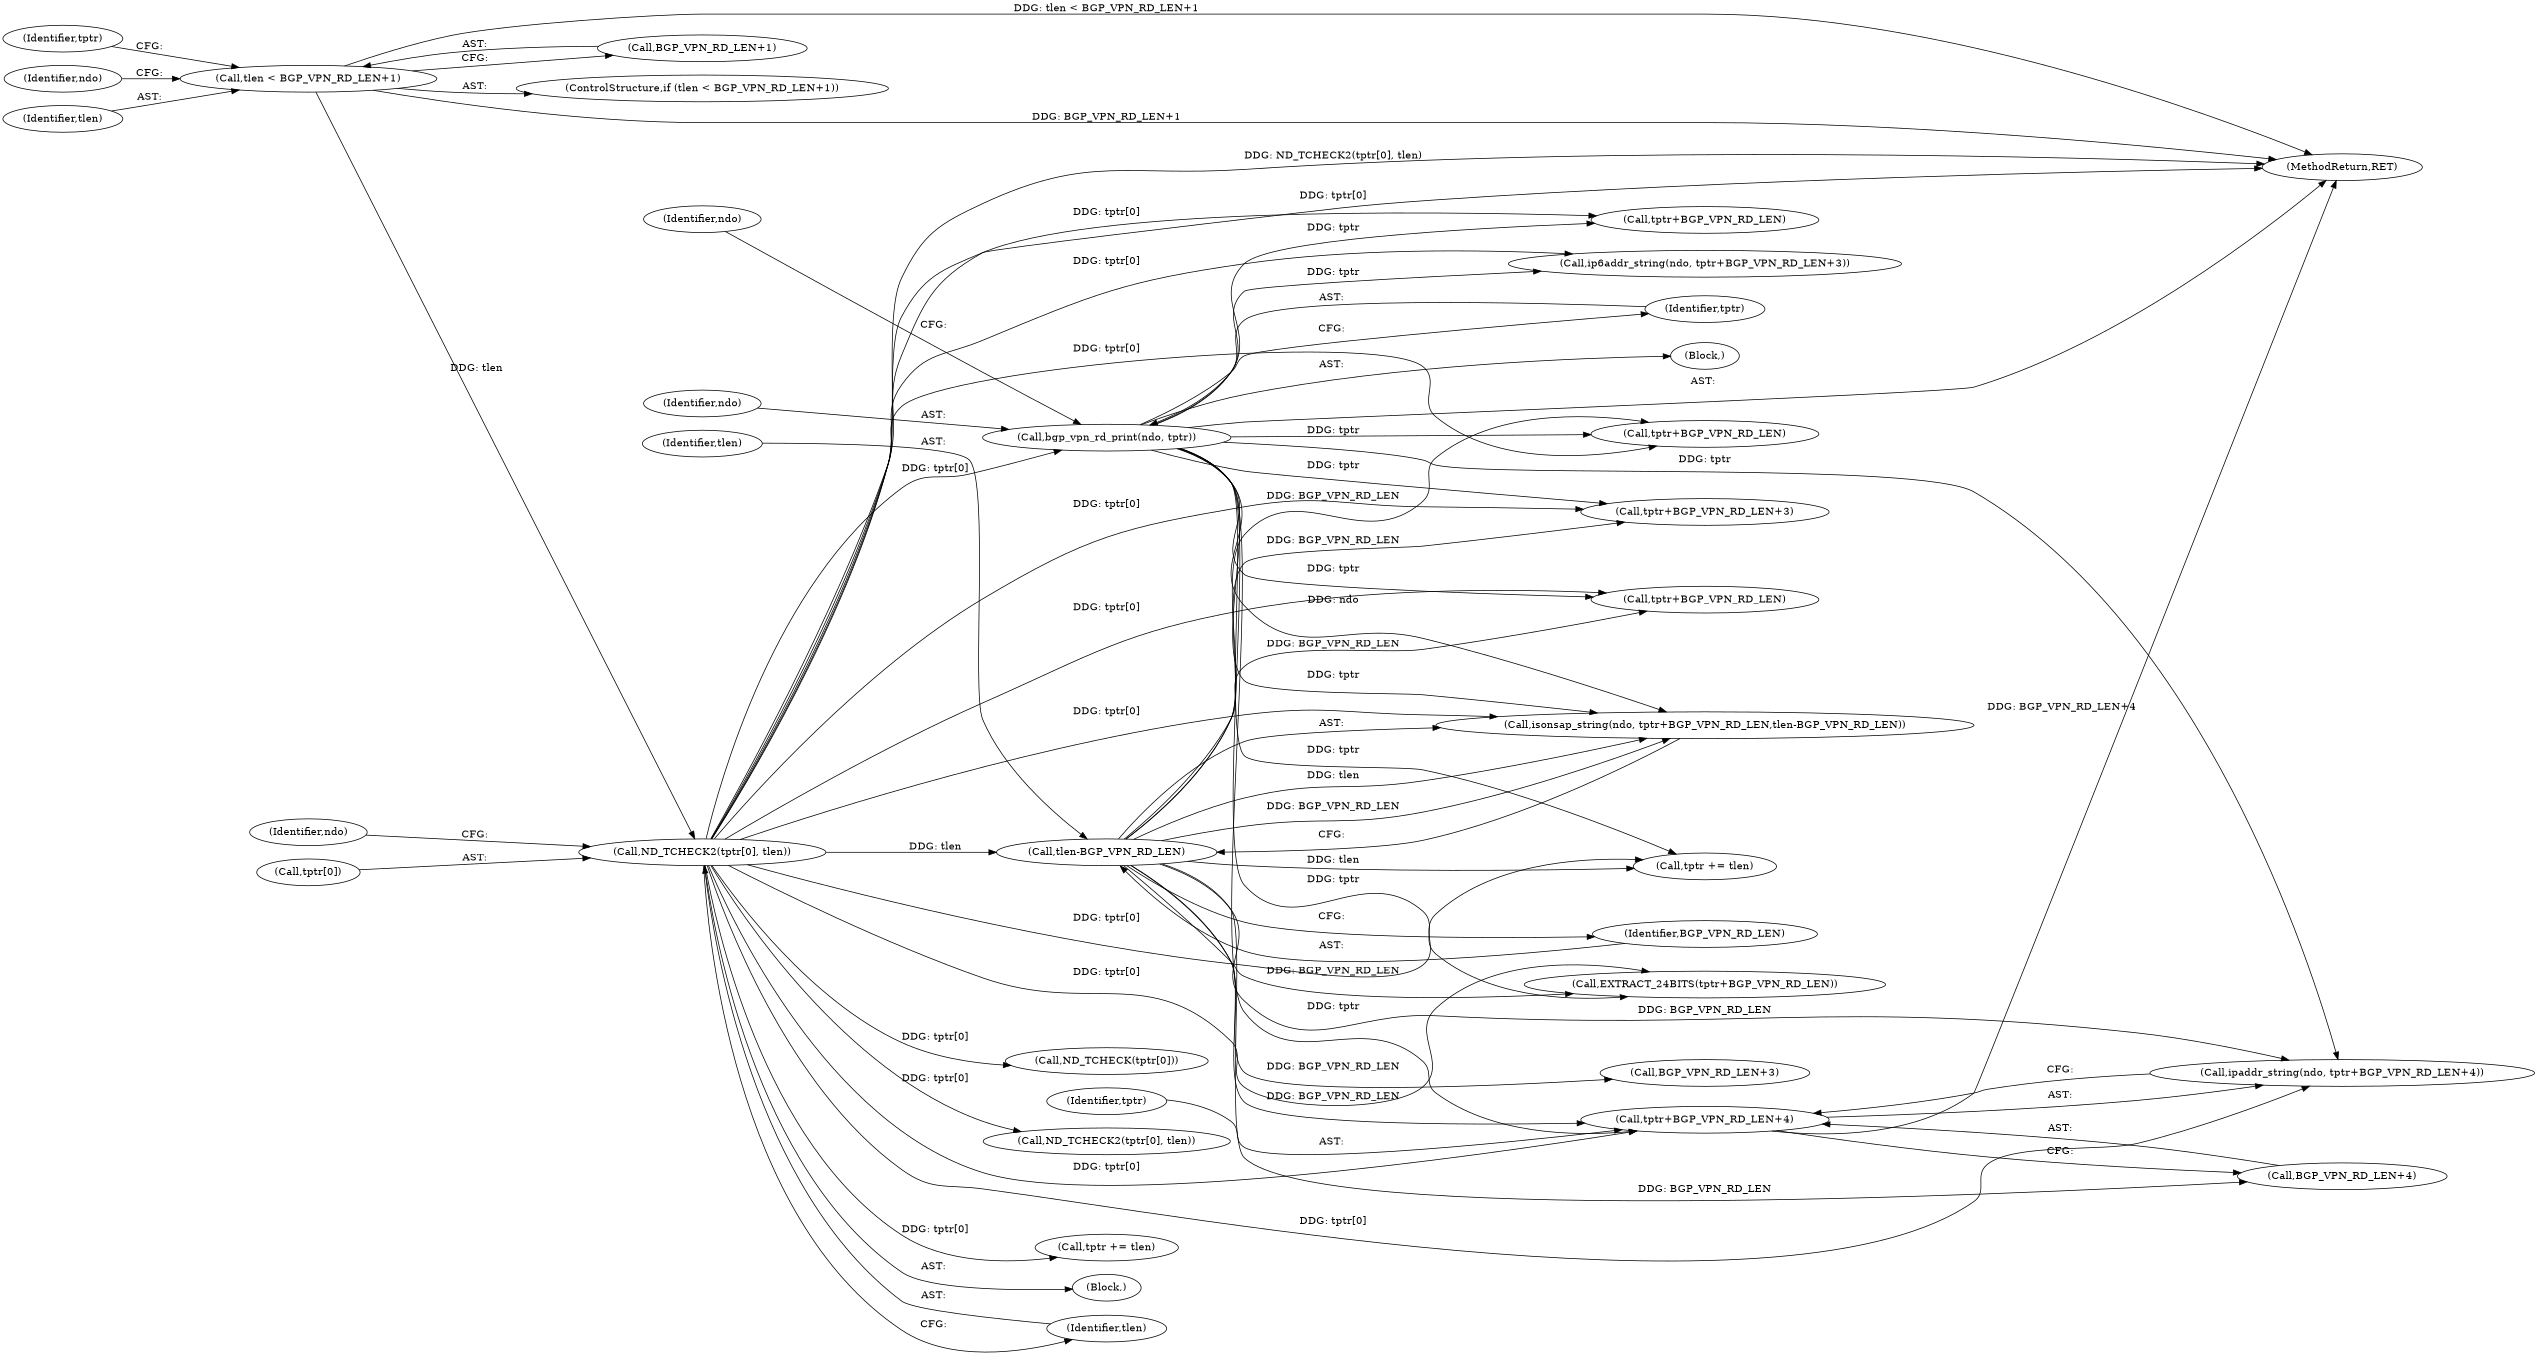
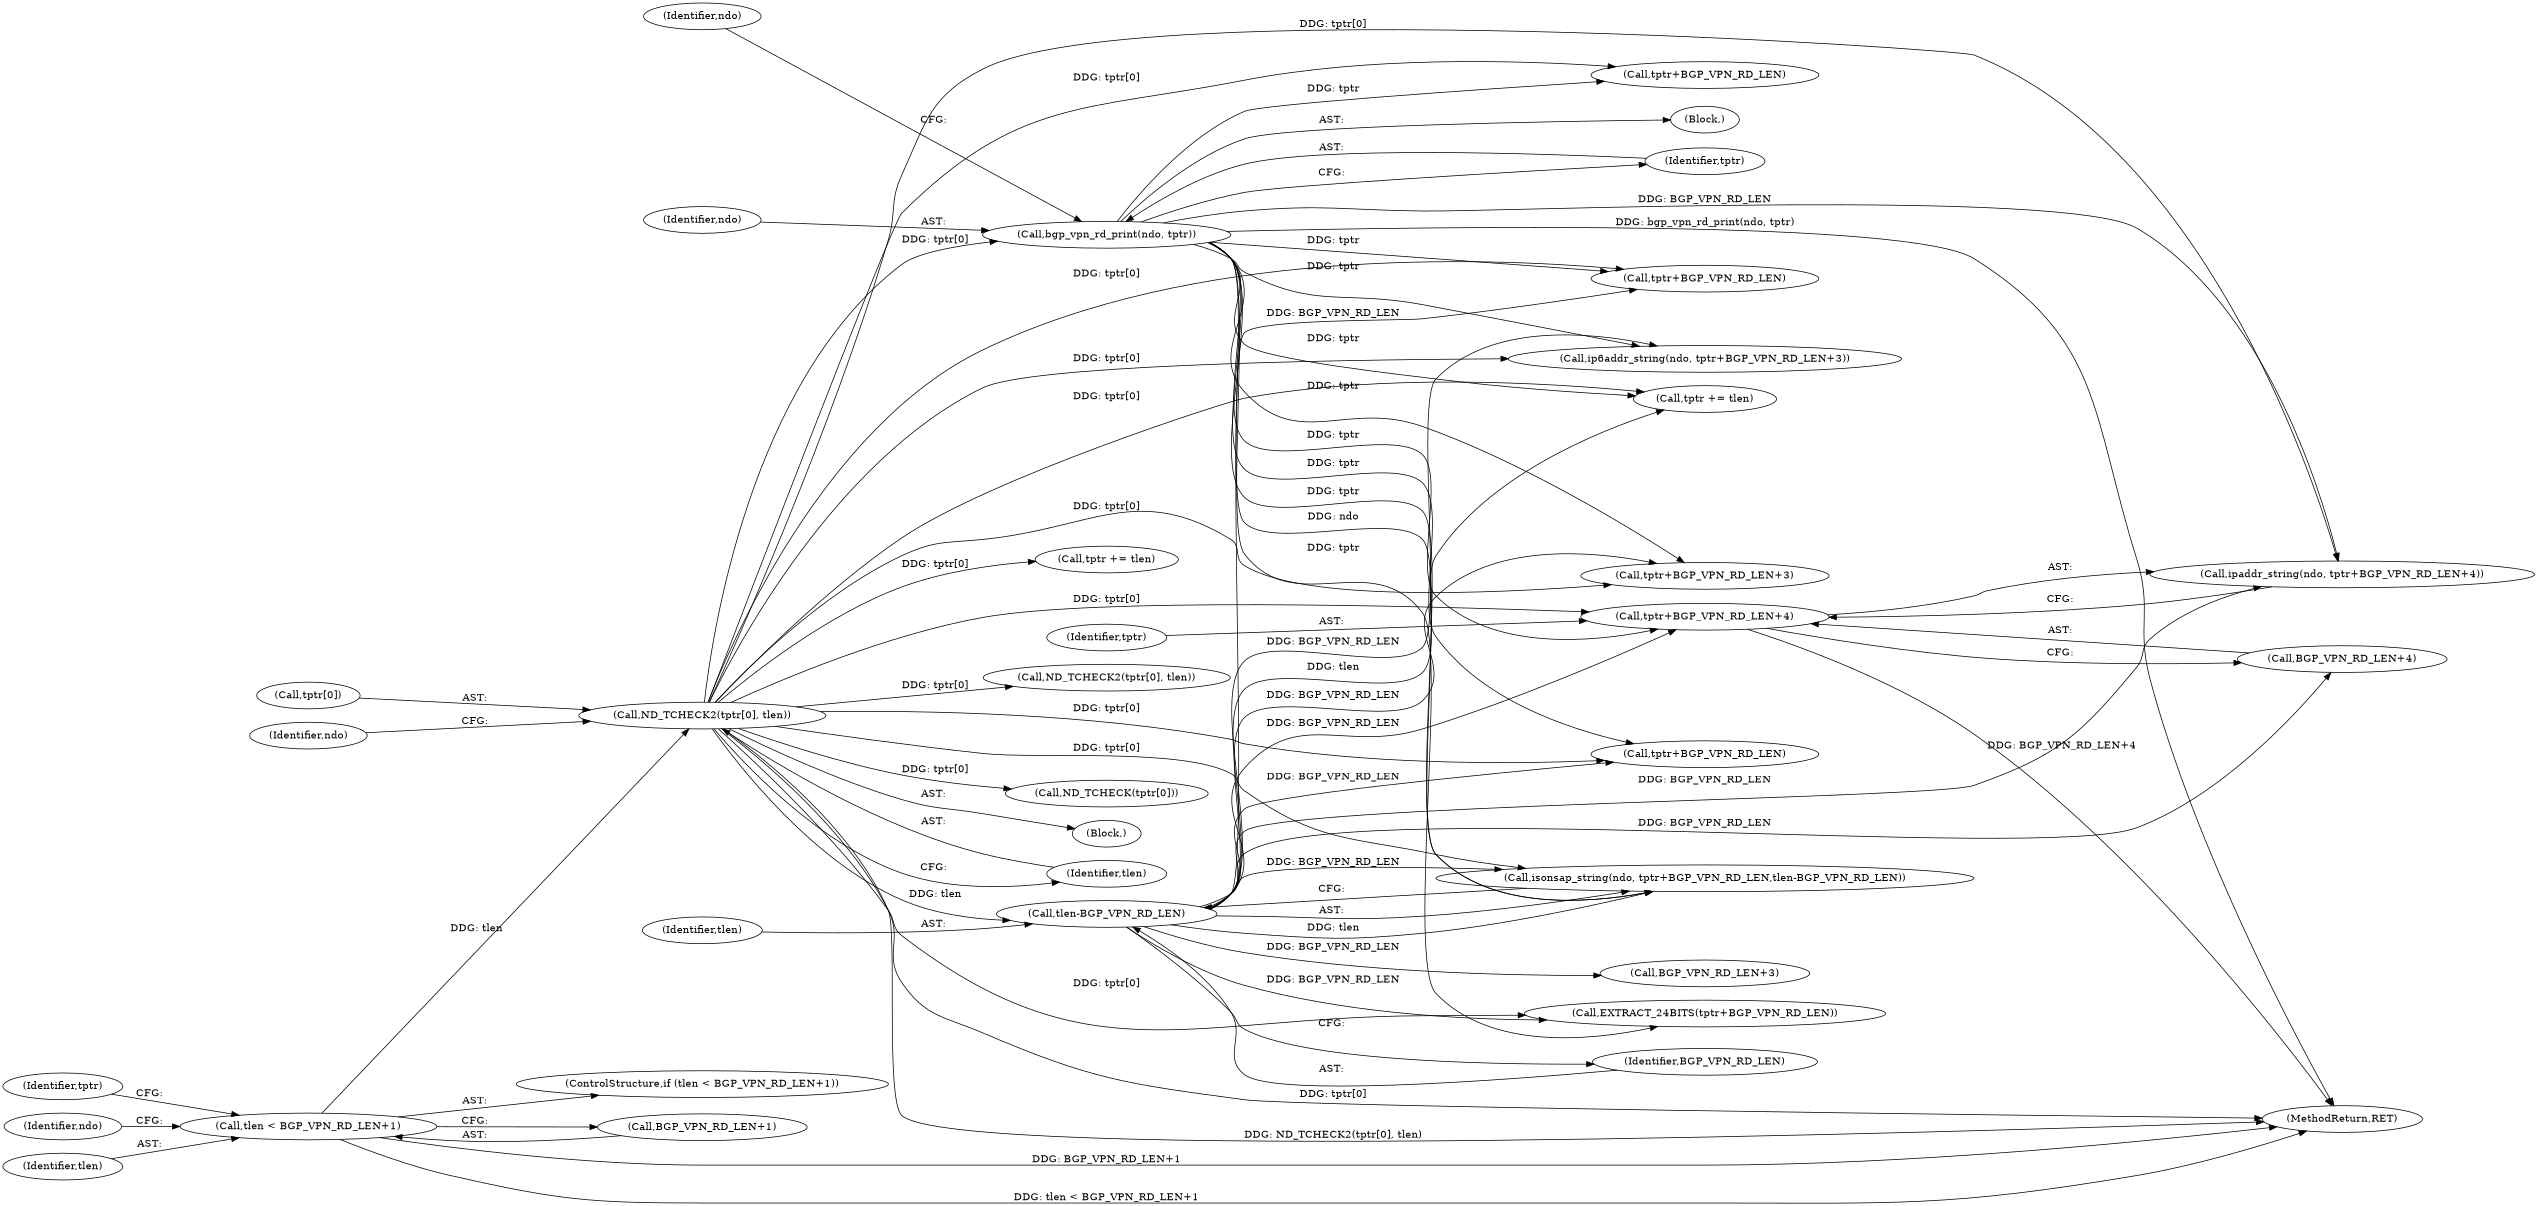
edge "(Call,bgp_vpn_rd_print(ndo, tptr))" -> "(MethodReturn,RET)": label "AST: " -> "DDG: bgp_vpn_rd_print(ndo, tptr)"
edge "(Call,bgp_vpn_rd_print(ndo, tptr))" -> "(Call,ipaddr_string(ndo, tptr+BGP_VPN_RD_LEN+4))": label "DDG: tptr" -> "DDG: BGP_VPN_RD_LEN"
edge "(Call,tlen-BGP_VPN_RD_LEN)" -> "(Call,ip6addr_string(ndo, tptr+BGP_VPN_RD_LEN+3))": added, label "DDG: BGP_VPN_RD_LEN"
